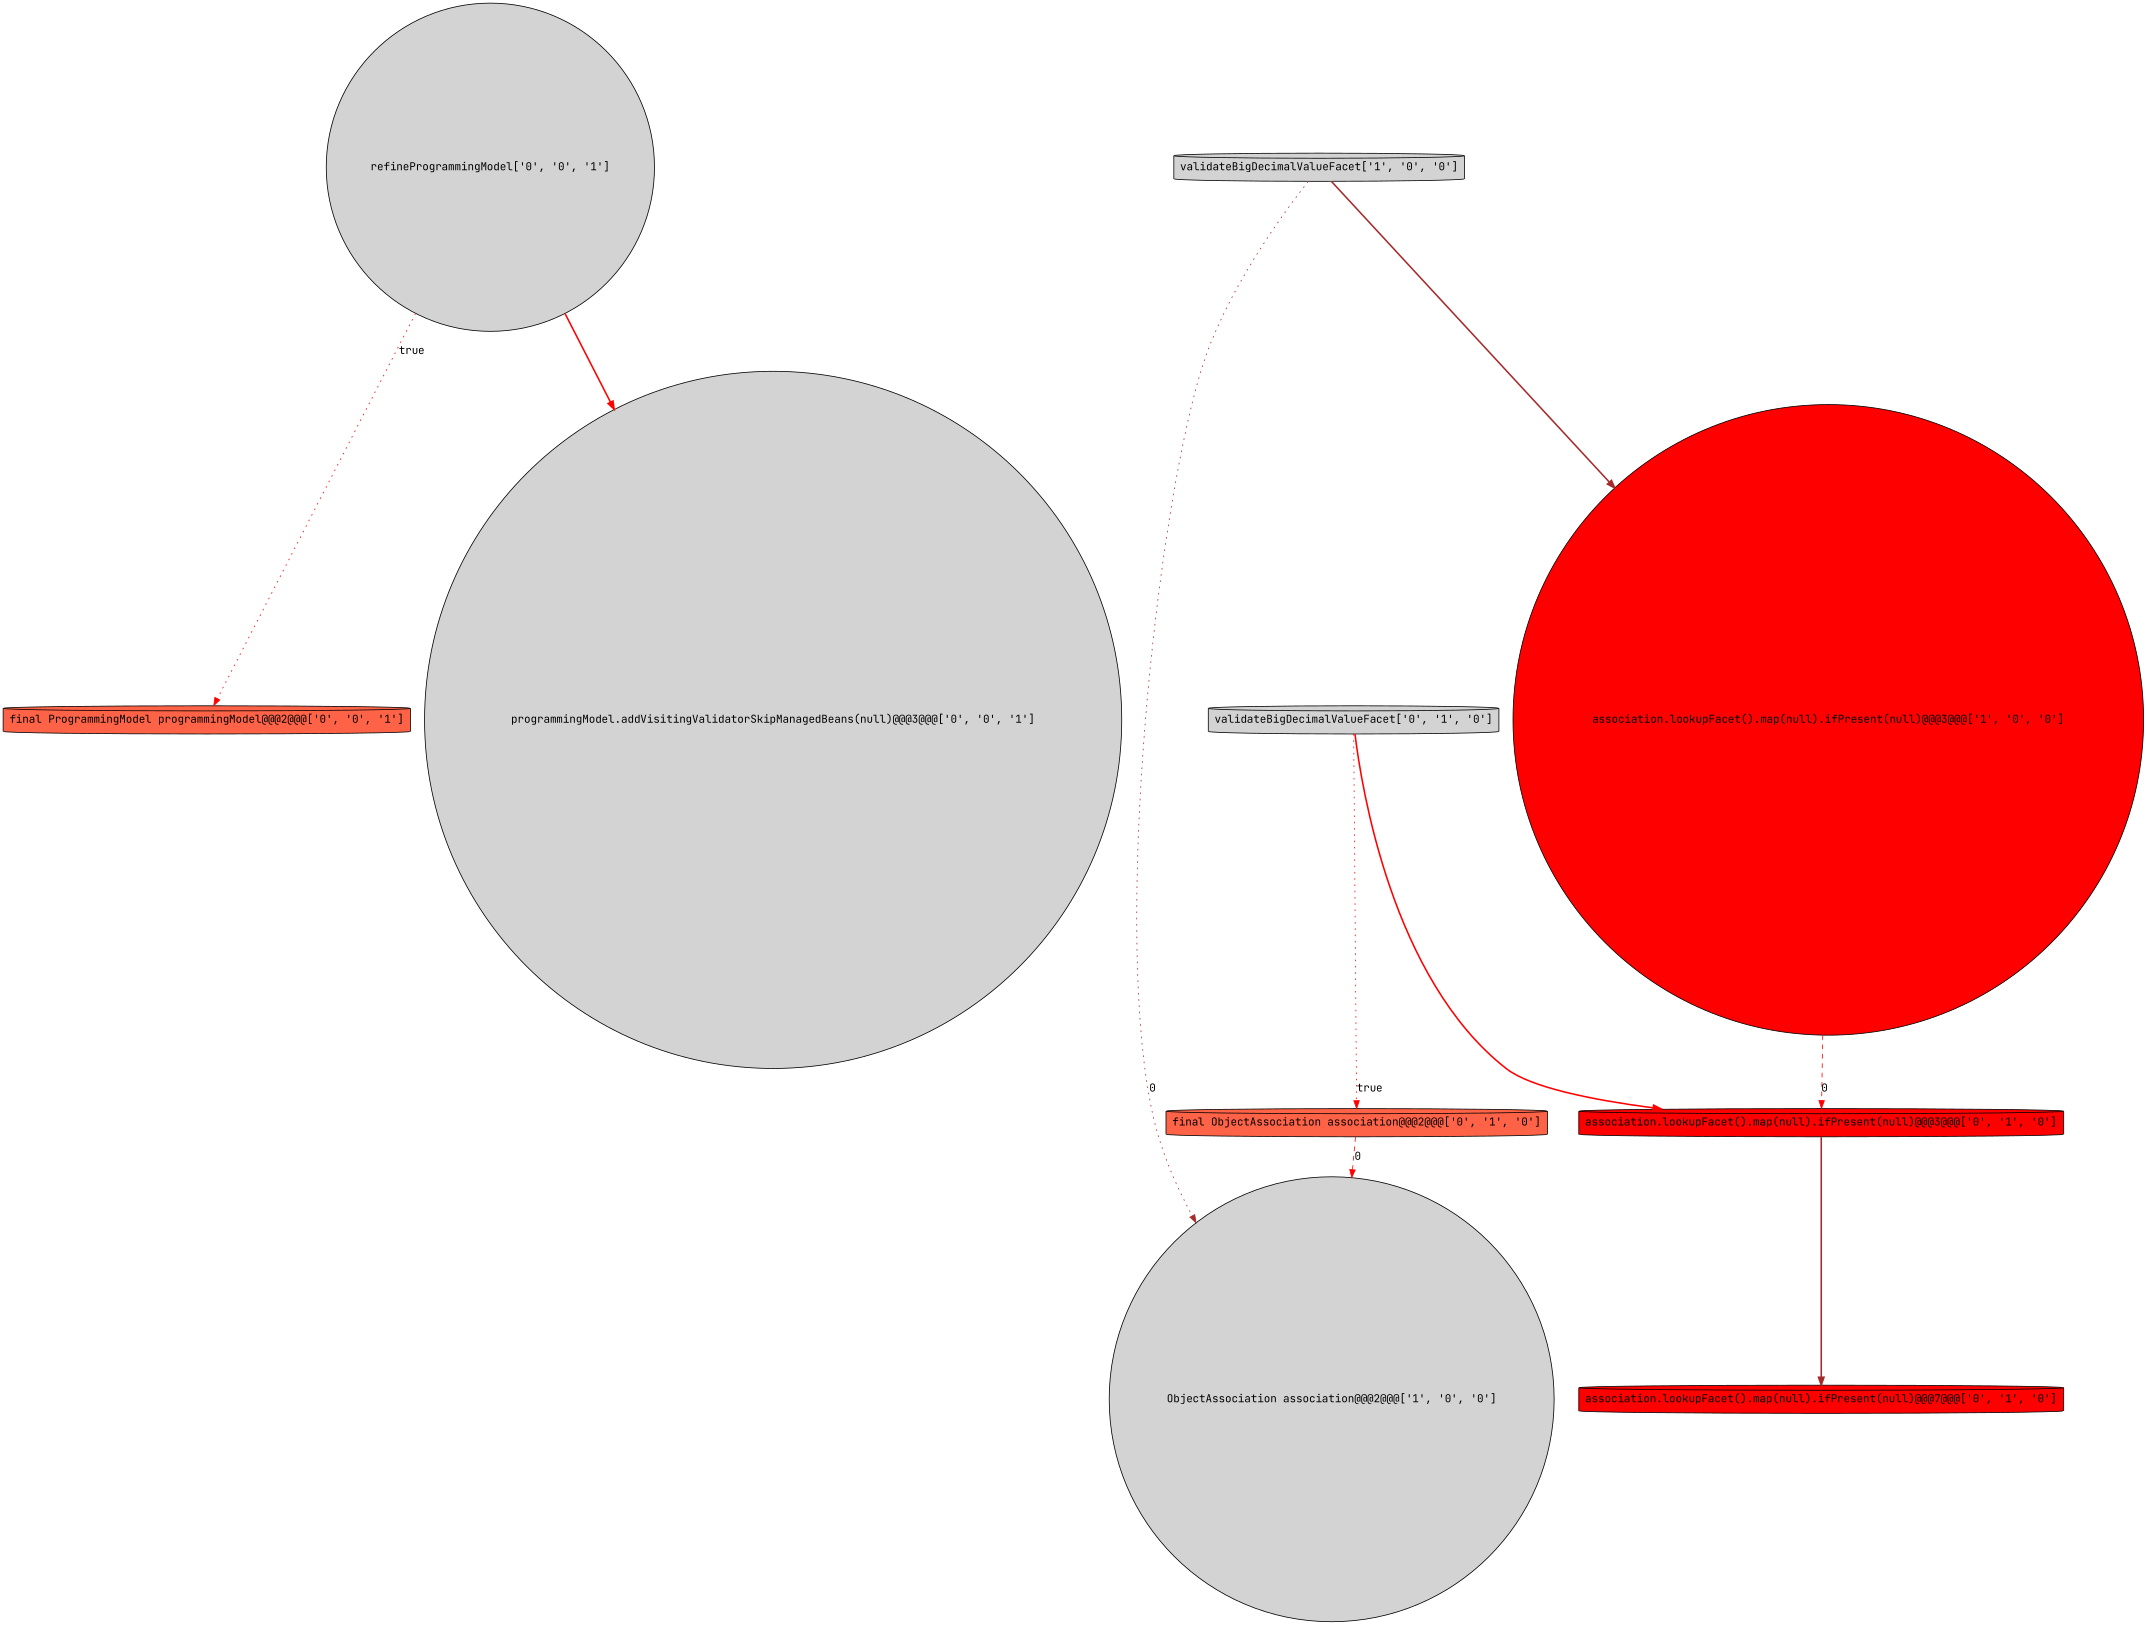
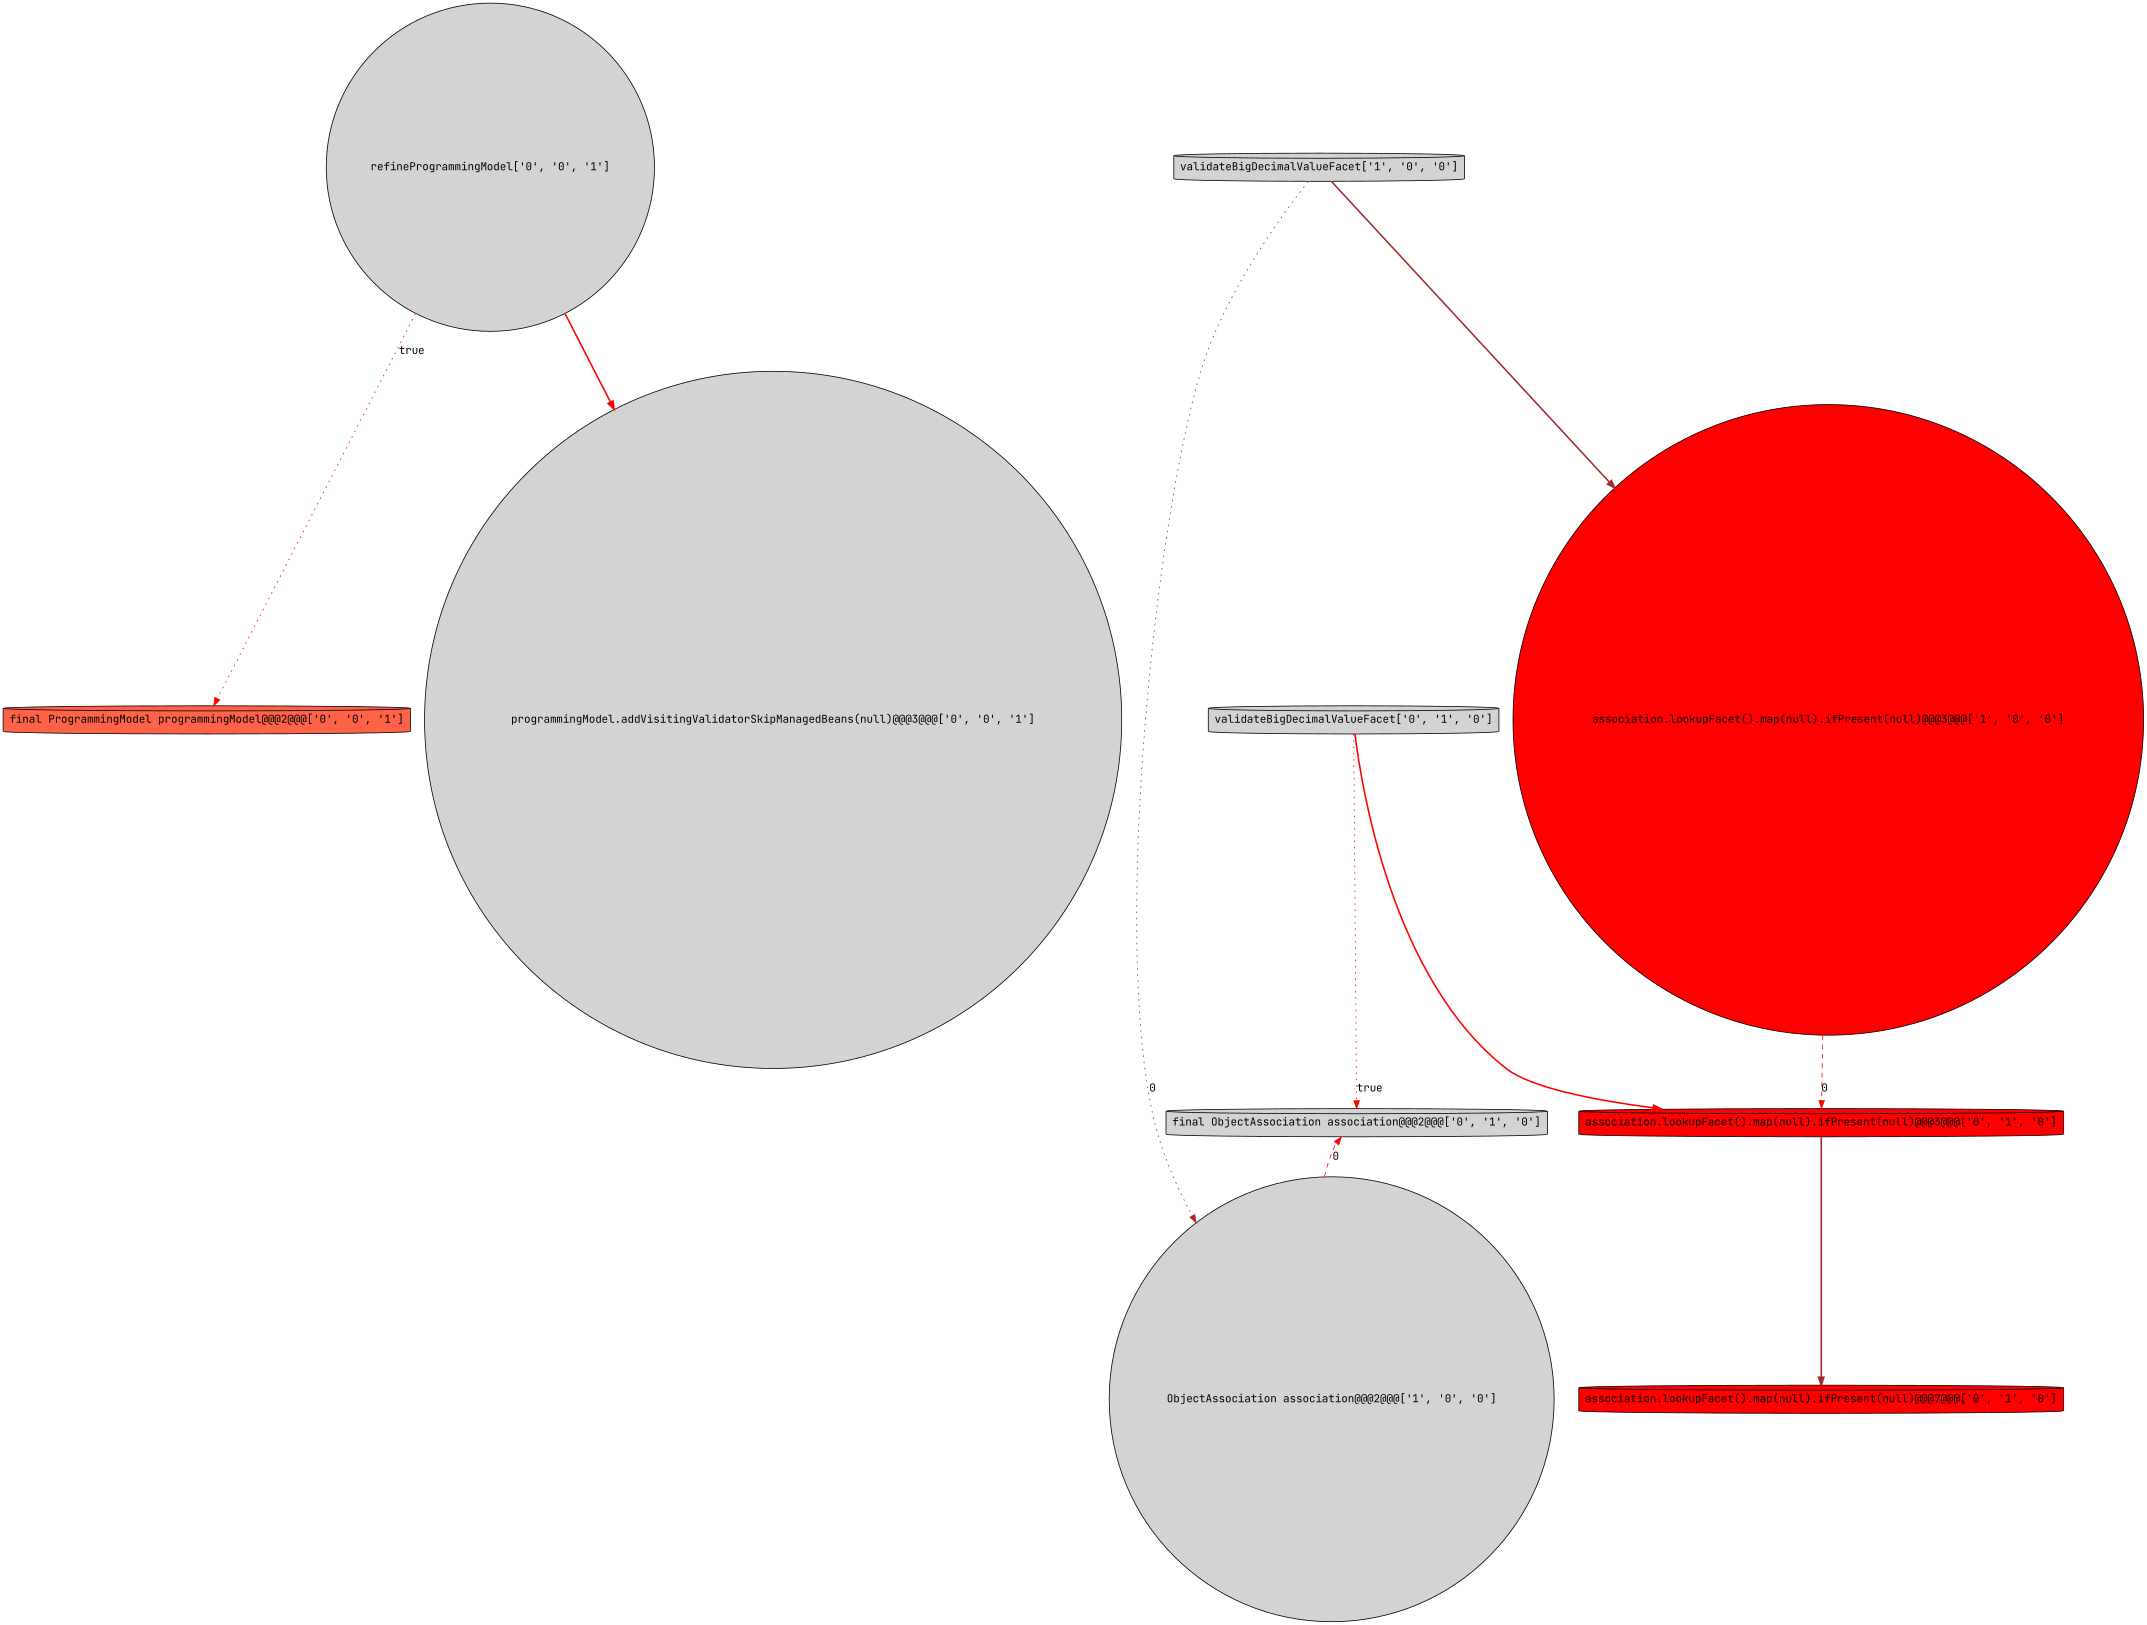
node "final ObjectAssociation association@@@2@@@['0', '1', '0']": fillcolor tomato -> lightgray
edge "final ObjectAssociation association@@@2@@@['0', '1', '0']" -> "ObjectAssociation association@@@2@@@['1', '0', '0']": reversed
